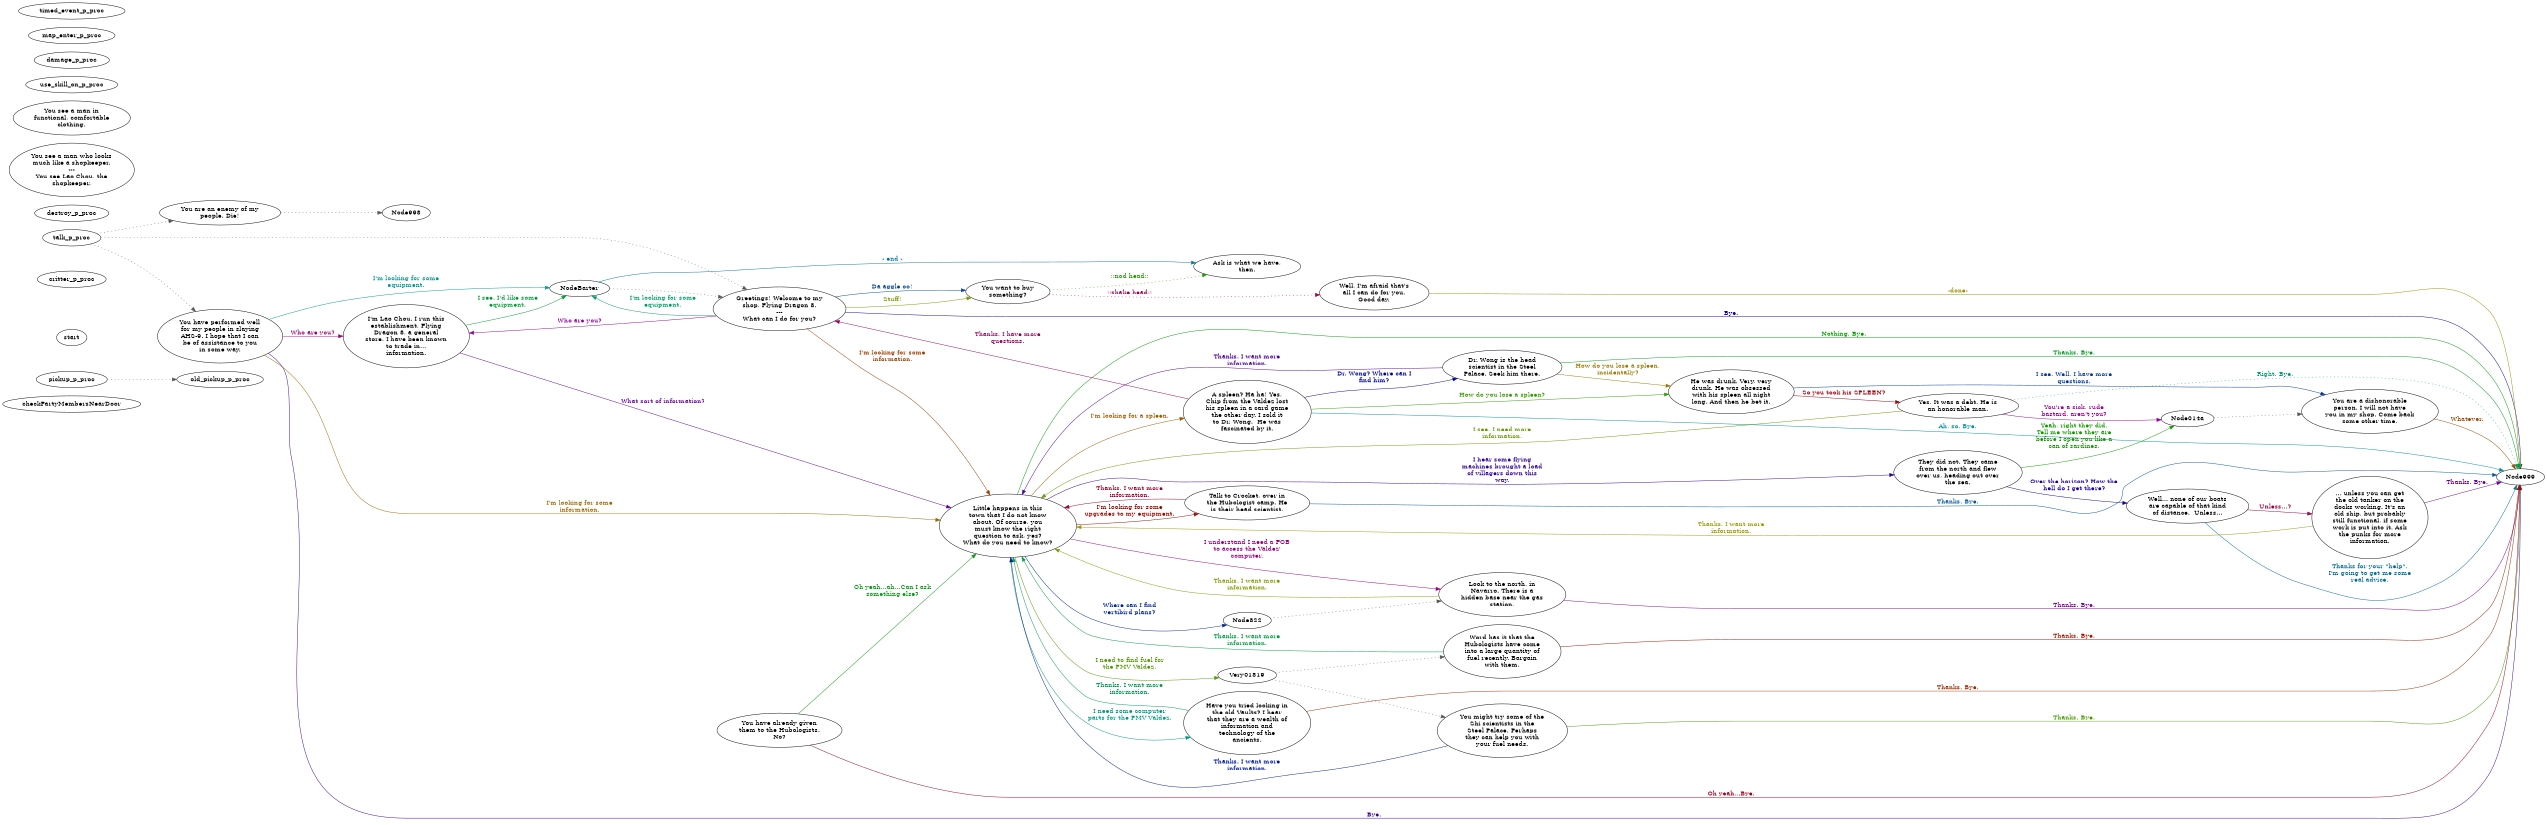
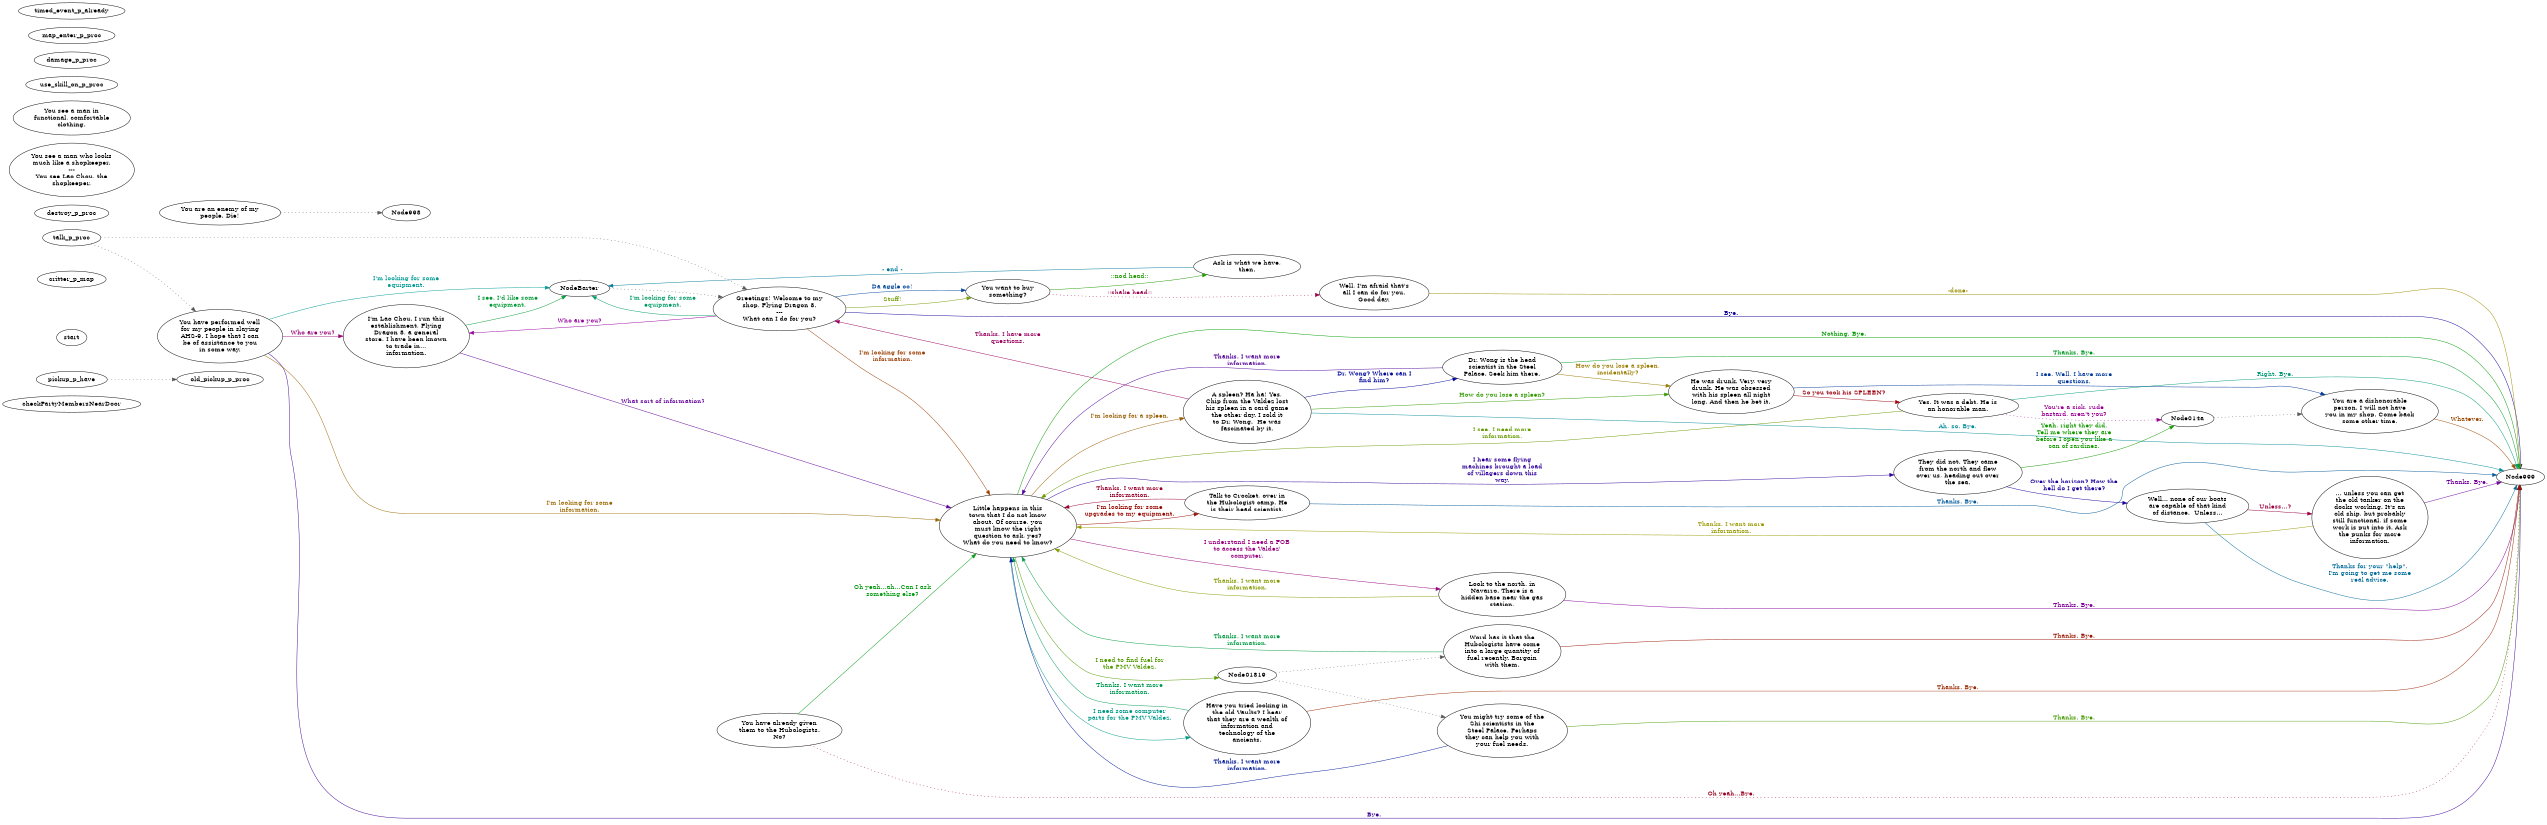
node "timed_event_p_proc": label "timed_event_p_proc" -> "timed_event_p_already"
edge "talk_p_proc" -> "You are an enemy of my people. Die!": removed
edge "NodeBarter" -> "Ask is what we have, then.": reversed
node "critter_p_proc": label "critter_p_proc" -> "critter_p_map"
edge "You want to buy something?" -> "Ask is what we have, then.": style dotted -> solid
edge "Yes. It was a debt. He is an honorable man." -> "Node999": style dotted -> solid
node "pickup_p_proc": label "pickup_p_proc" -> "pickup_p_have"
edge "Yes. It was a debt. He is an honorable man." -> "Node014a": style solid -> dotted
node "Node822": removed
node "Very01819": label "Very01819" -> "Node01819"
edge "You have already given them to the Hubologists. No?" -> "Node999": style solid -> dotted
